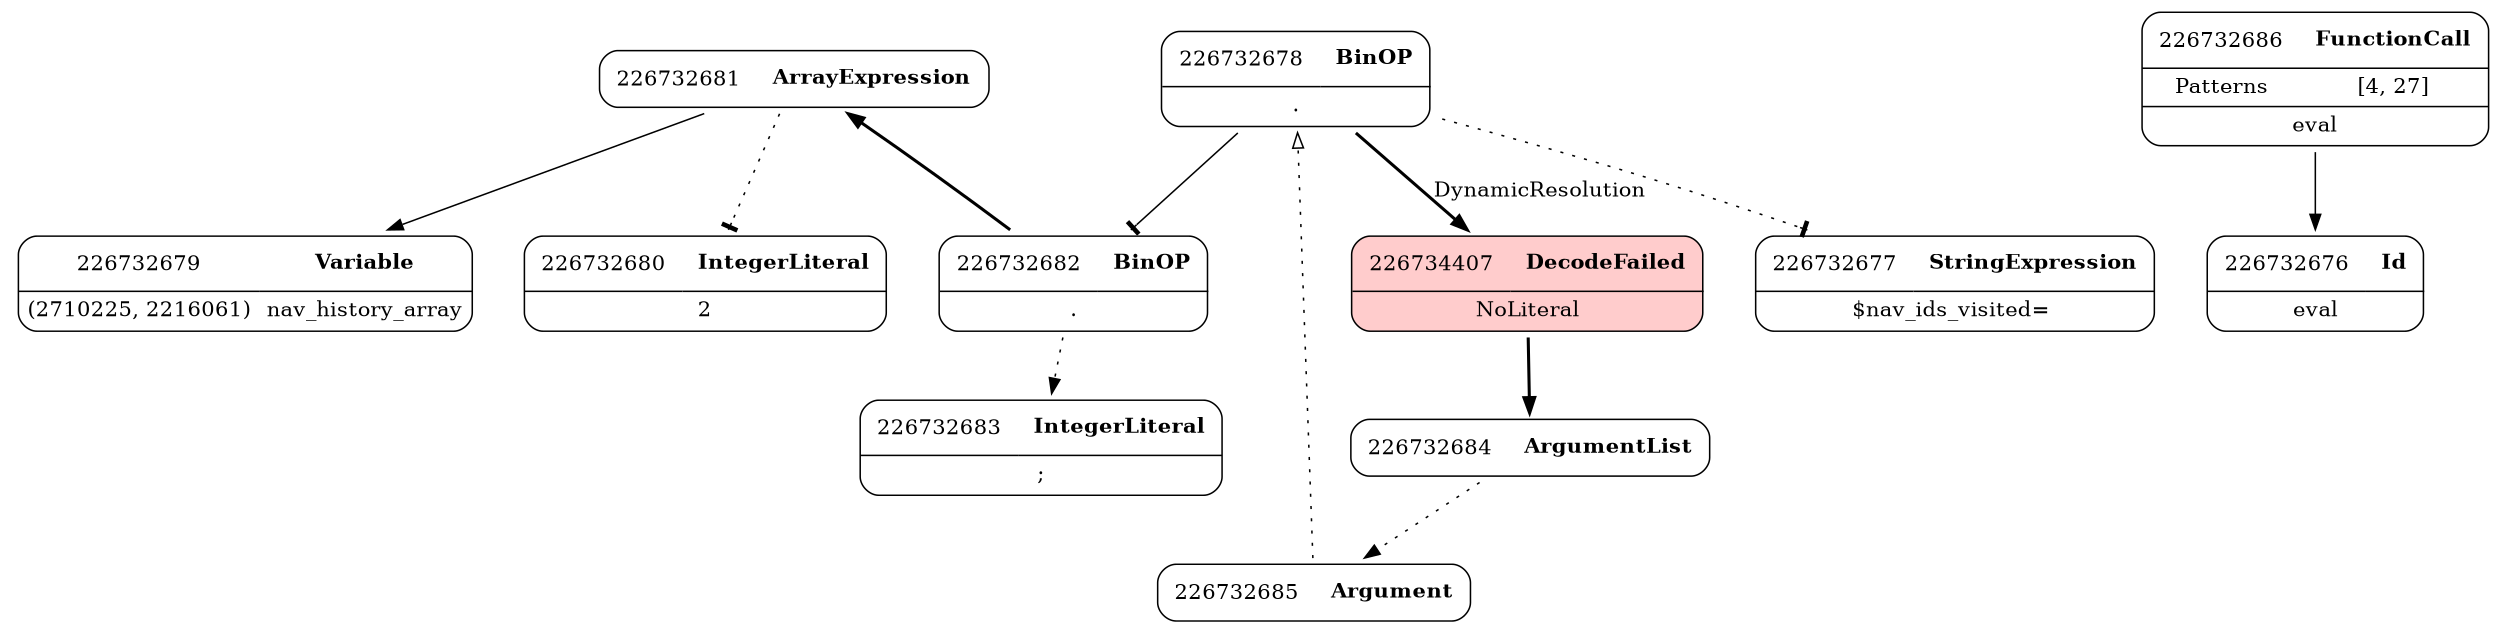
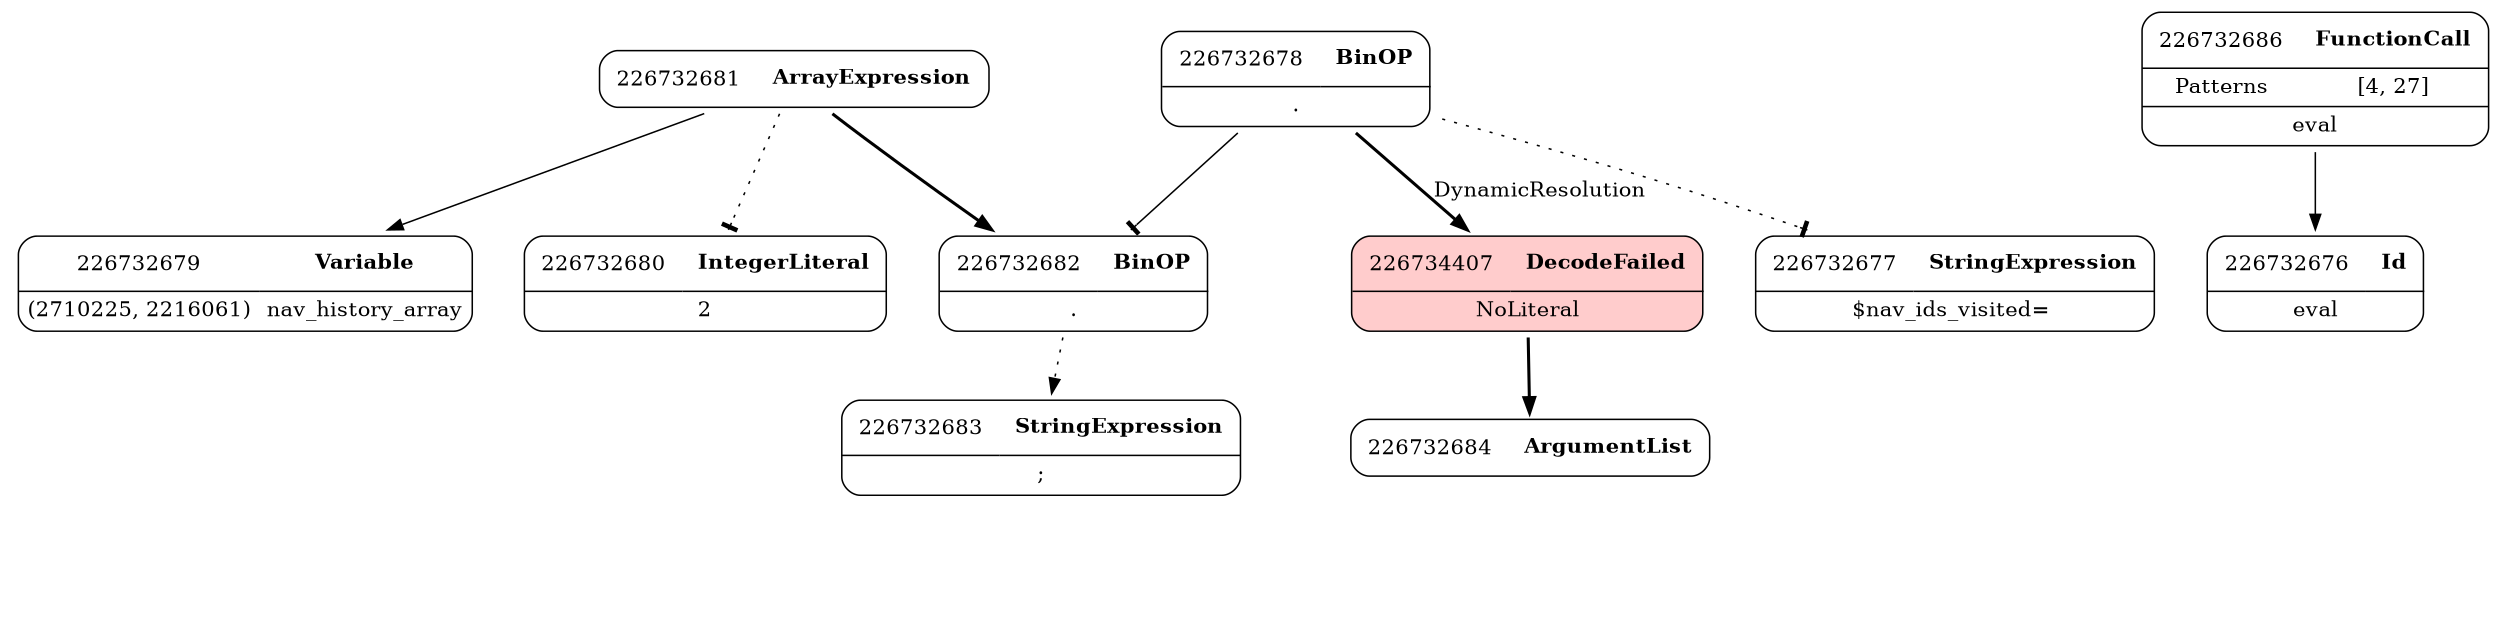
edge "226732682" -> "226732681": reversed
node "226732683": text "IntegerLiteral" -> "StringExpression"
node "226732685": removed
